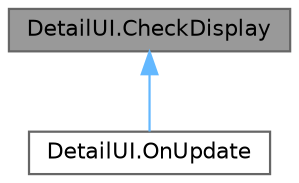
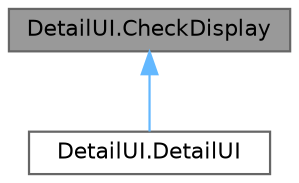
node "DetailUI.OnUpdate": label "DetailUI.OnUpdate" -> "DetailUI.DetailUI"
